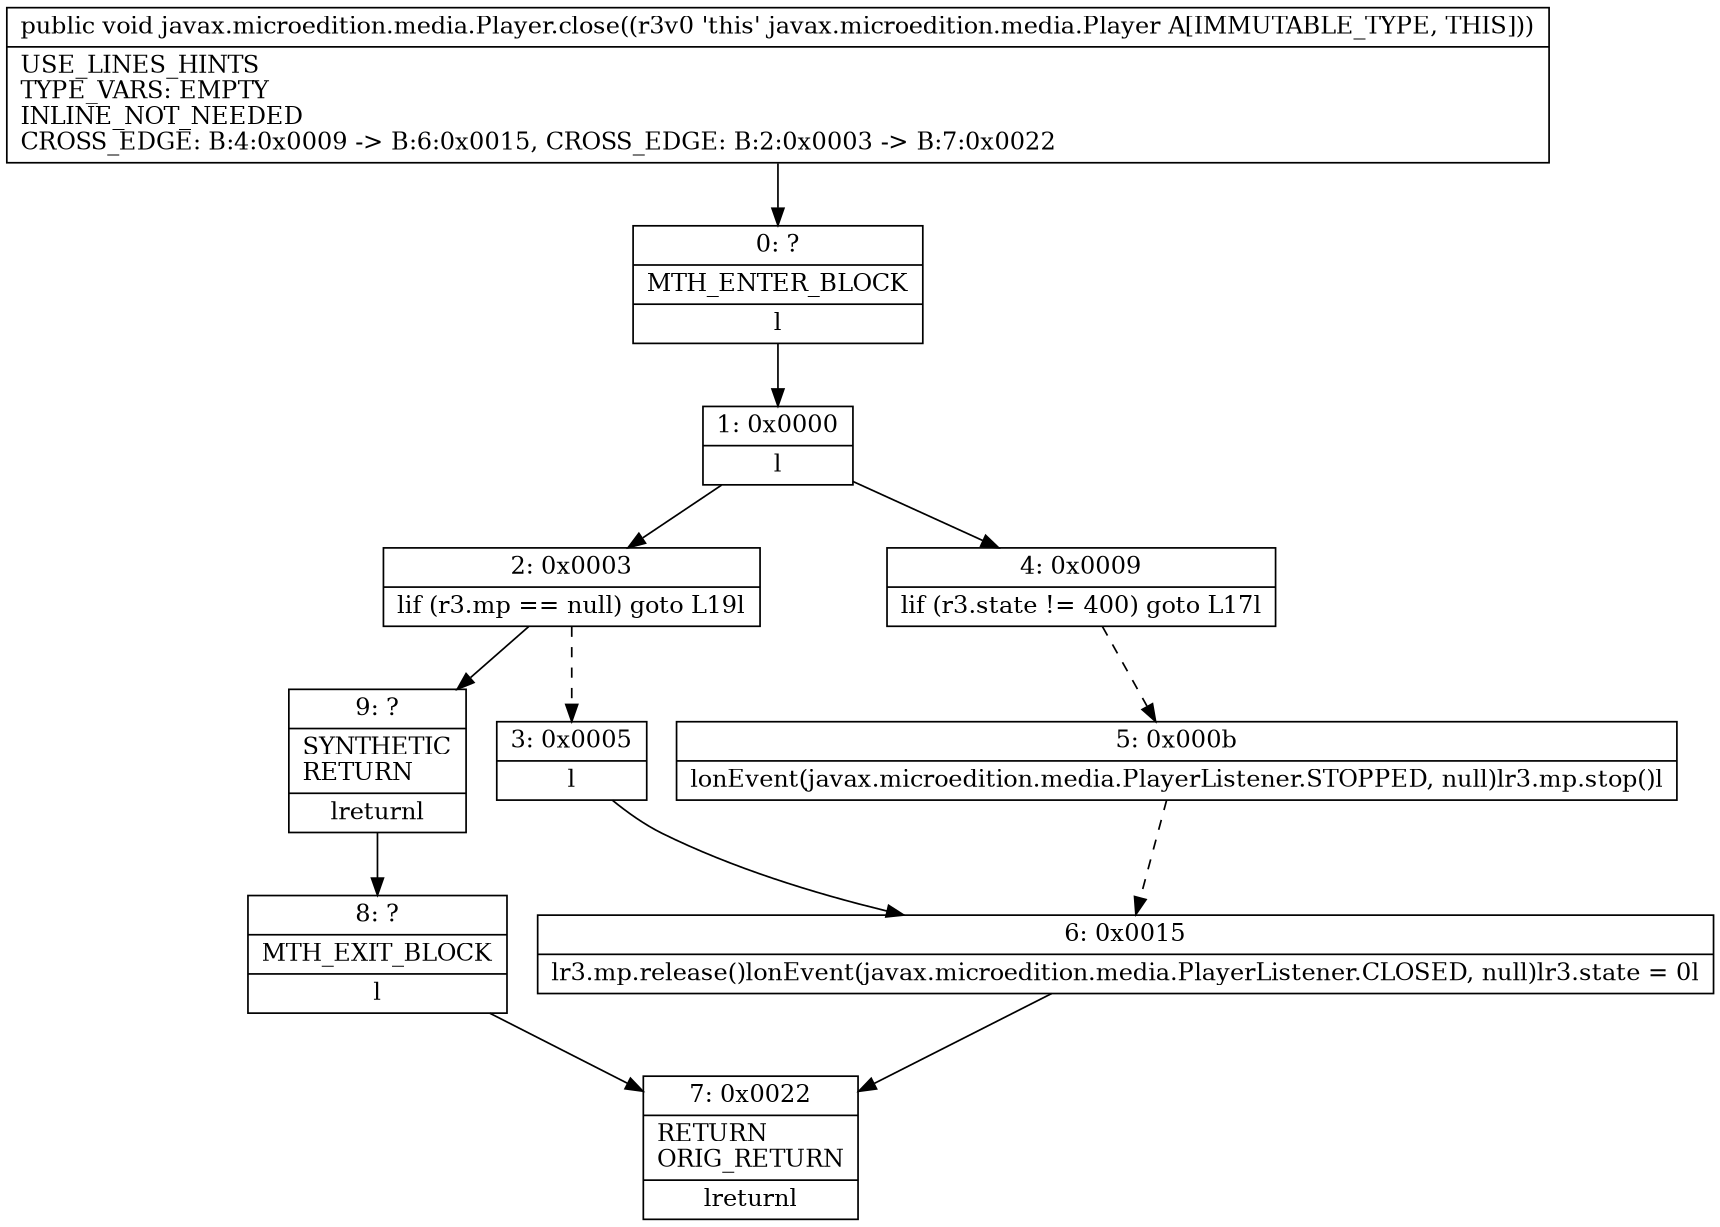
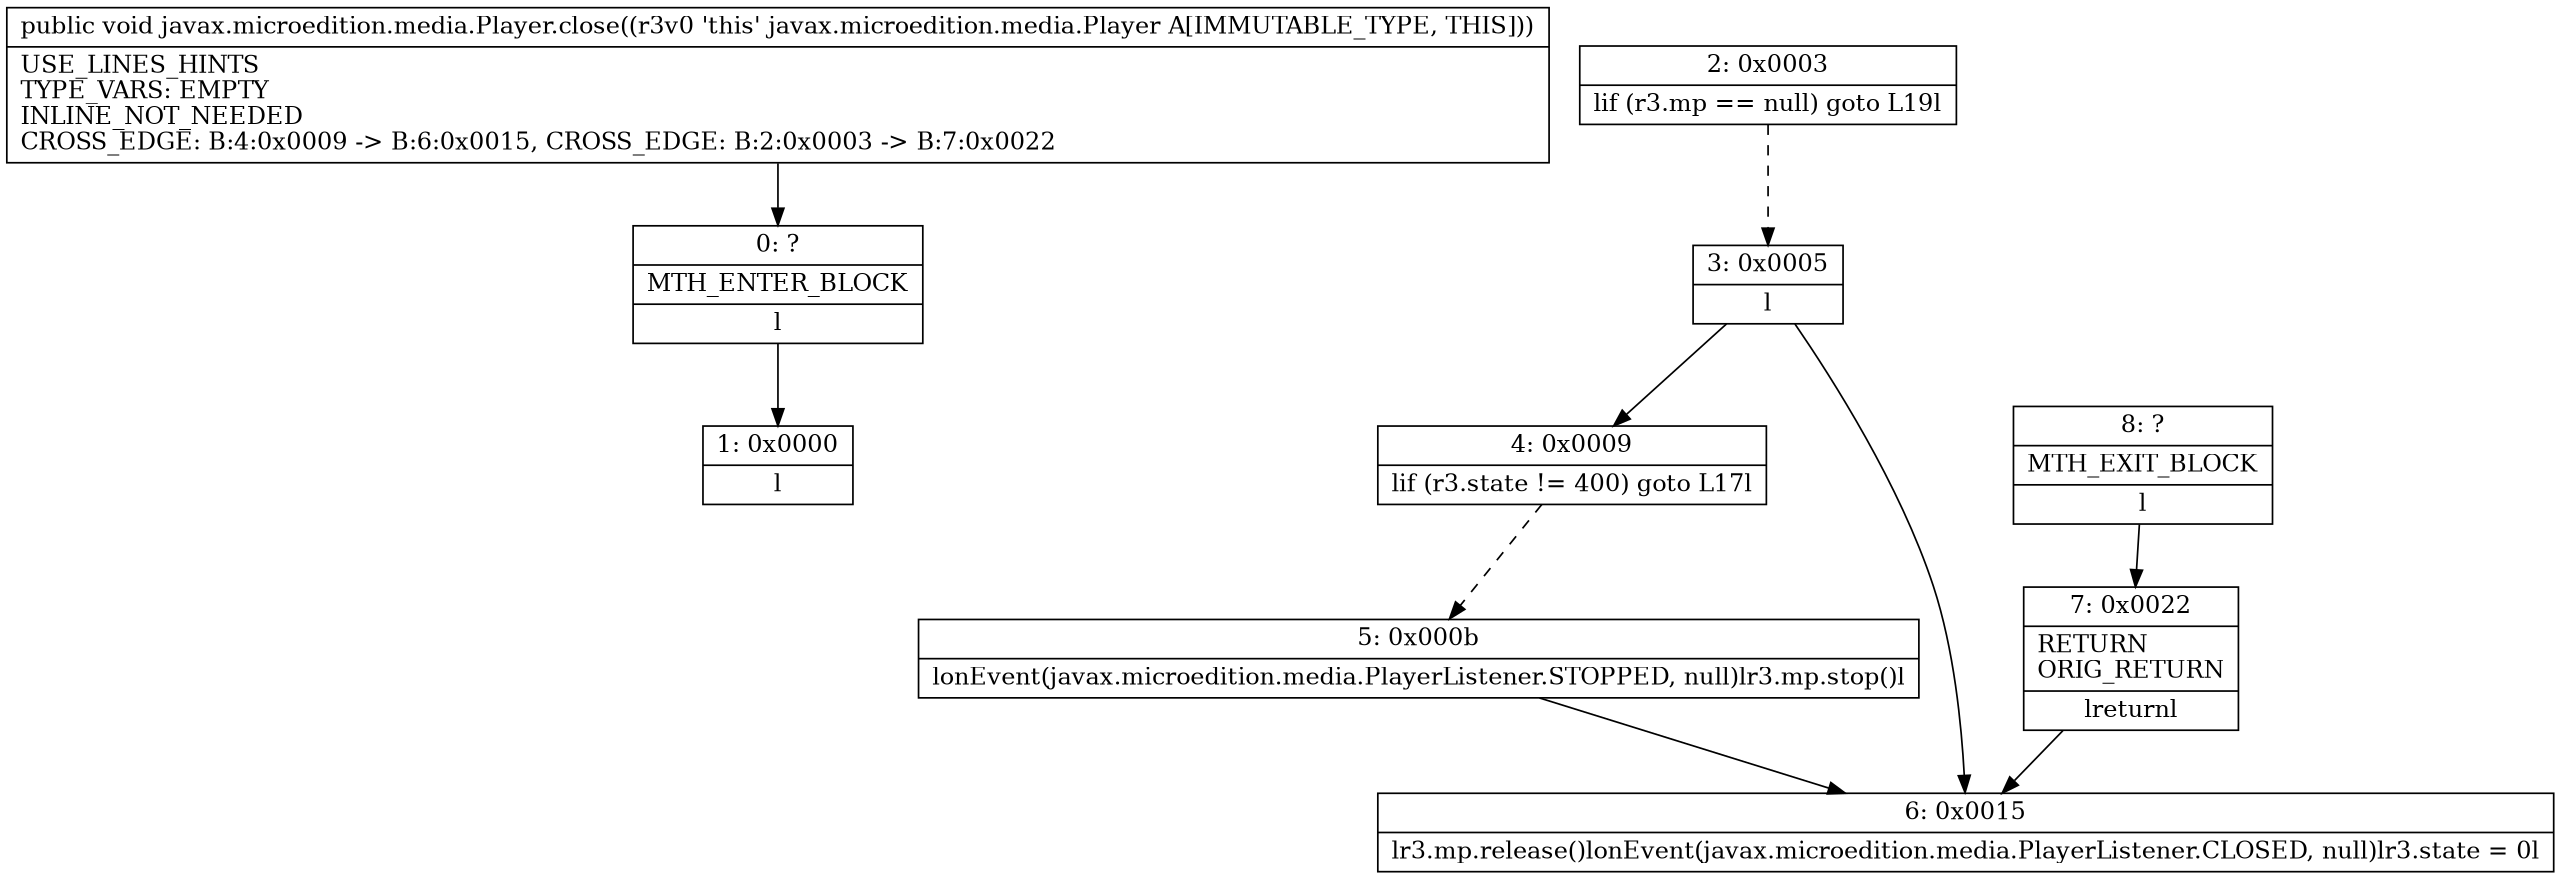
edge "1: 0x0000" -> "2: 0x0003": removed
edge "1: 0x0000" -> "4: 0x0009": now "3: 0x0005" -> "4: 0x0009"
node "9: ?": removed
edge "5: 0x000b" -> "6: 0x0015": style dashed -> solid
edge "6: 0x0015" -> "7: 0x0022": reversed
